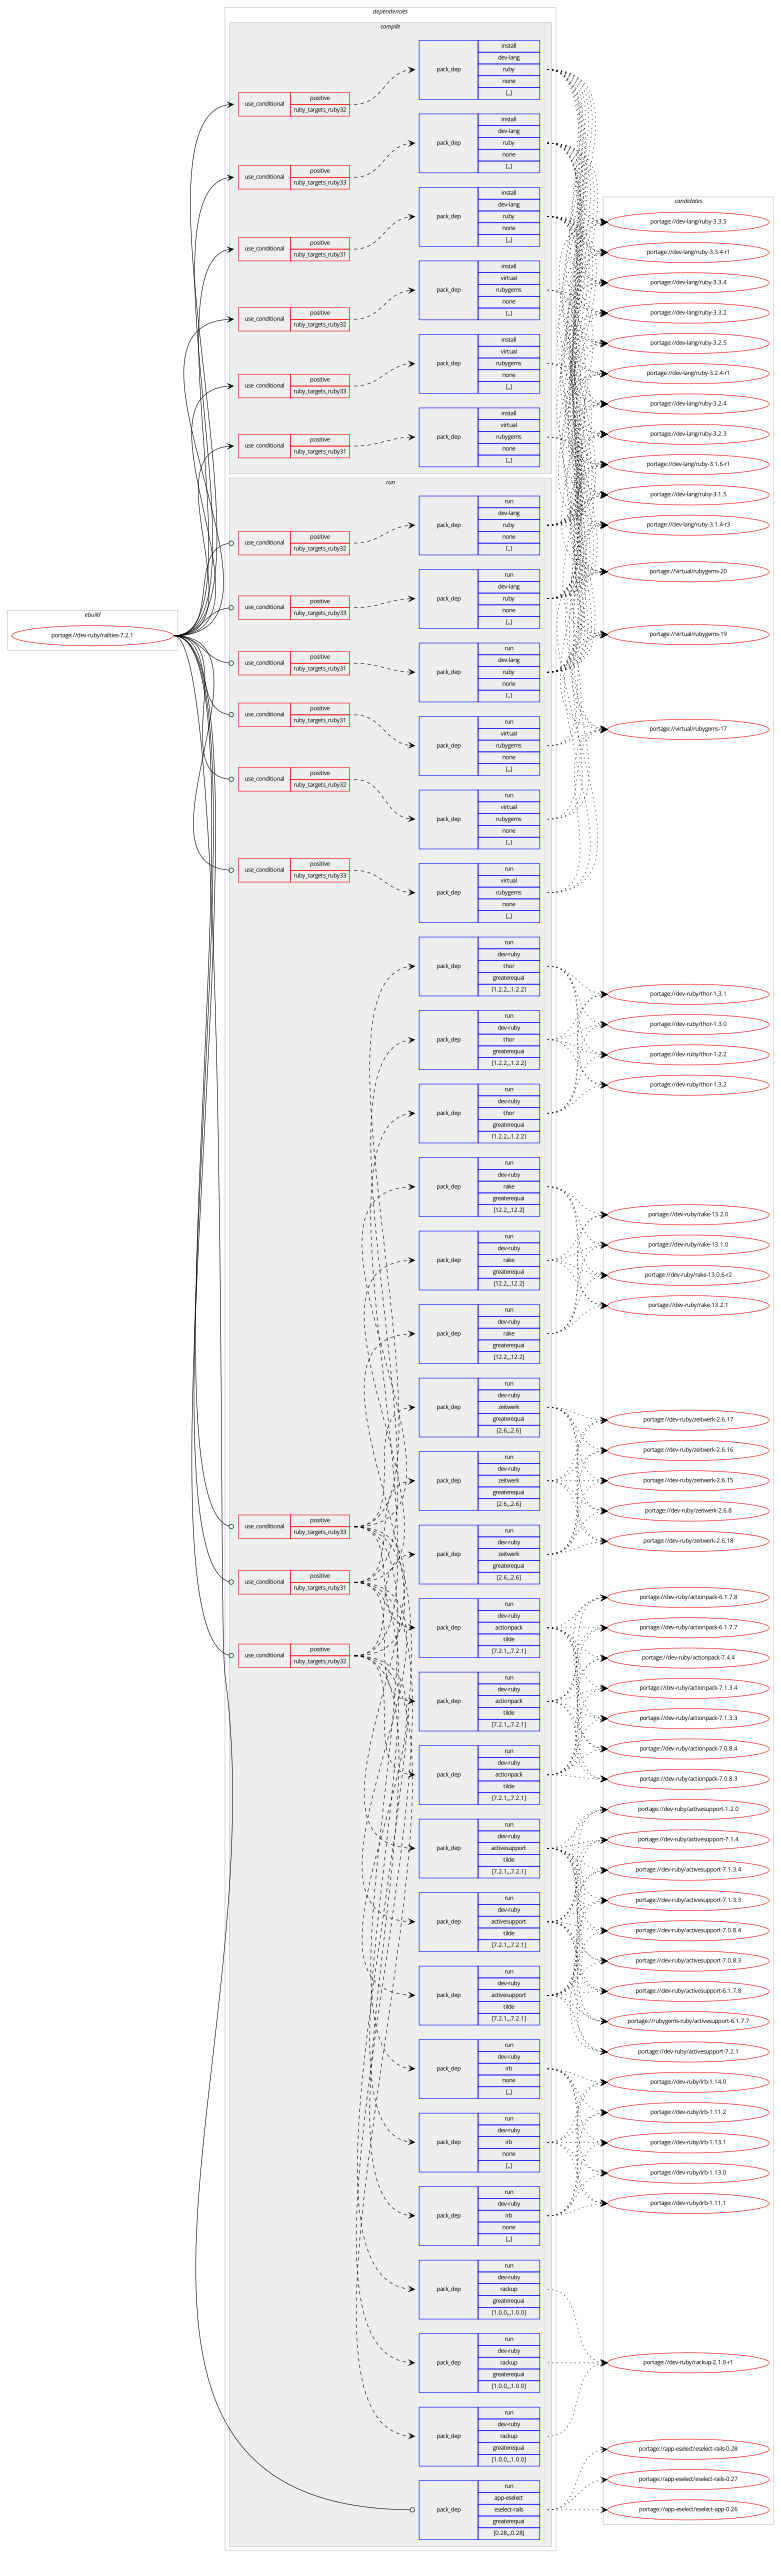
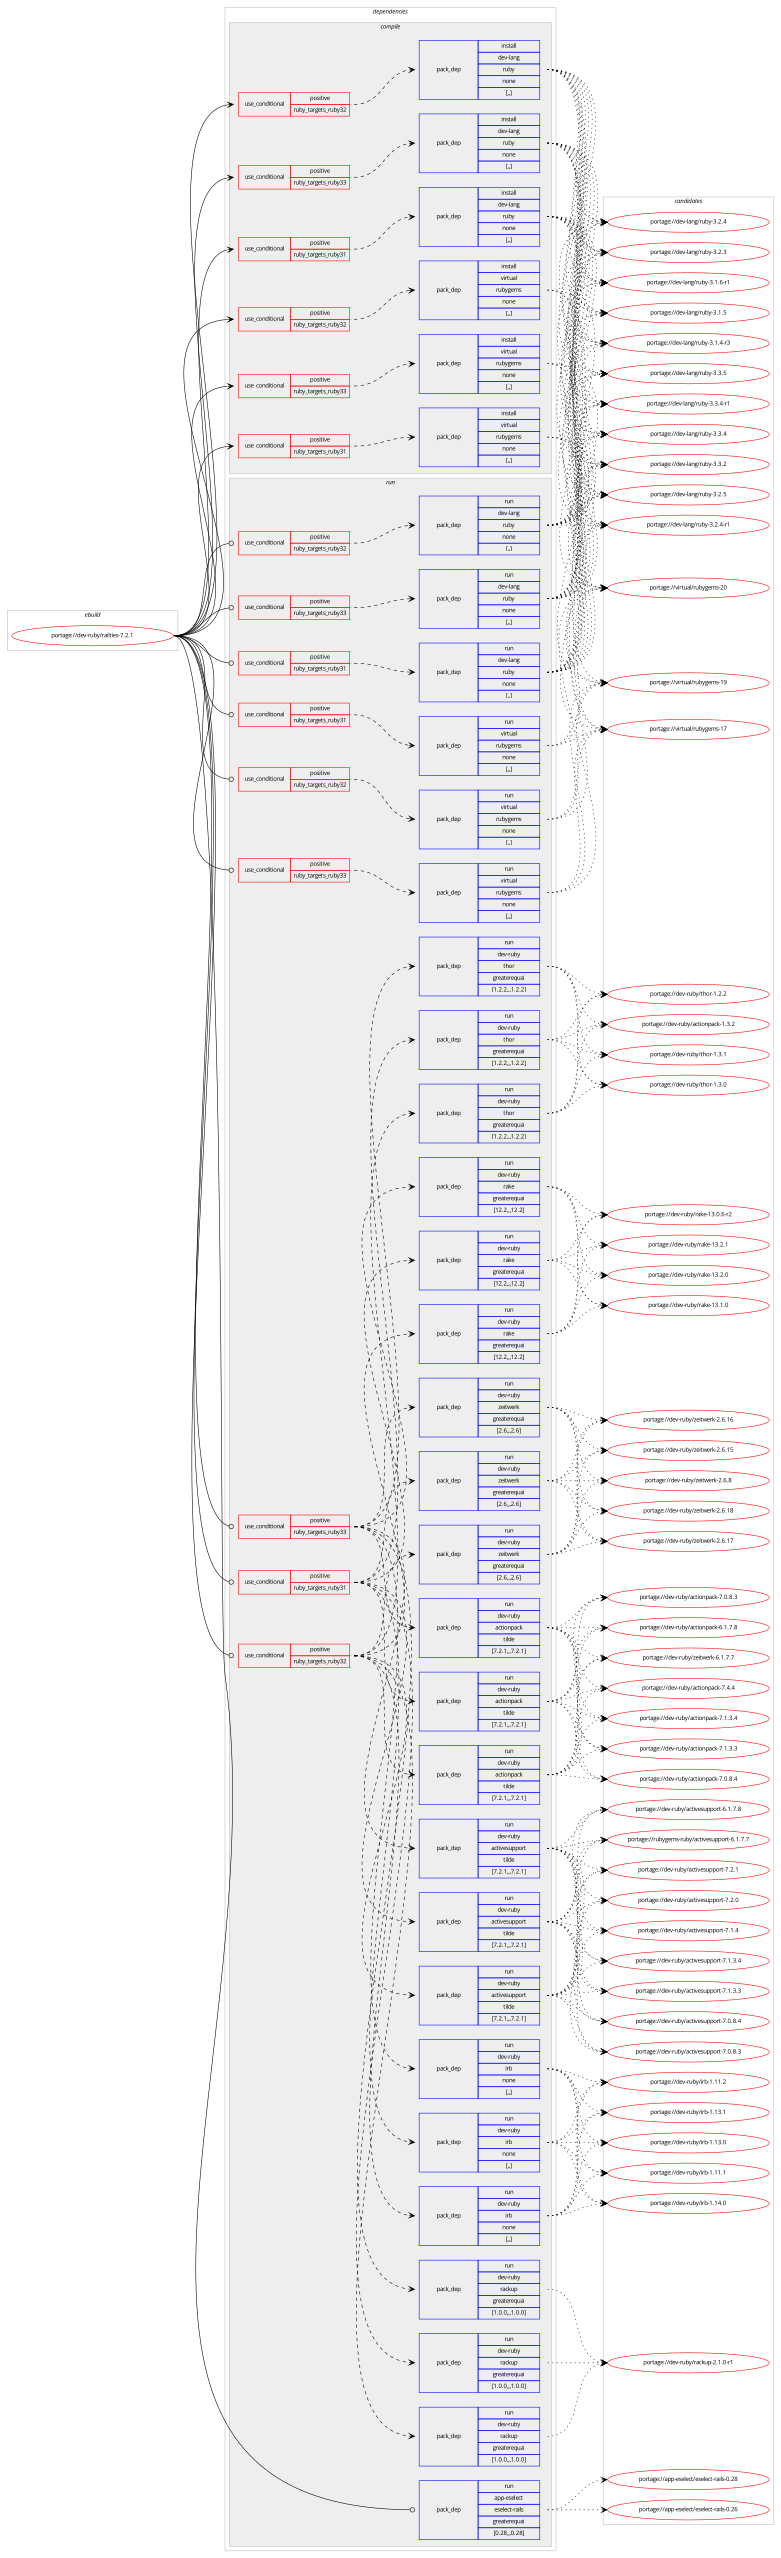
node "portage://dev-ruby/thor-1.3.2": label "portage://dev-ruby/thor-1.3.2" -> "portage://dev-ruby/actionpack-1.3.2"
node "portage://dev-ruby/actionpack-6.1.7.7": label "portage://dev-ruby/actionpack-6.1.7.7" -> "portage://dev-ruby/zeitwerk-6.1.7.7"
node "portage://dev-ruby/activesupport-1.2.0": label "portage://dev-ruby/activesupport-1.2.0" -> "portage://dev-ruby/activesupport-7.2.0"
node "portage://app-eselect/eselect-rails-0.27": removed
node "portage://app-eselect/eselect-app-0.26": label "portage://app-eselect/eselect-app-0.26" -> "portage://app-eselect/eselect-rails-0.26"
